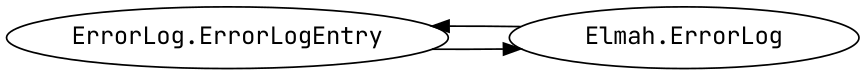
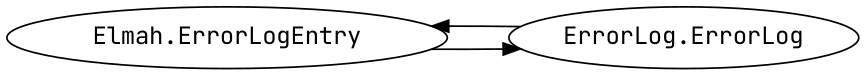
node "ErrorLog.ErrorLogEntry": label "ErrorLog.ErrorLogEntry" -> "Elmah.ErrorLogEntry"
node "Elmah.ErrorLog": label "Elmah.ErrorLog" -> "ErrorLog.ErrorLog"
